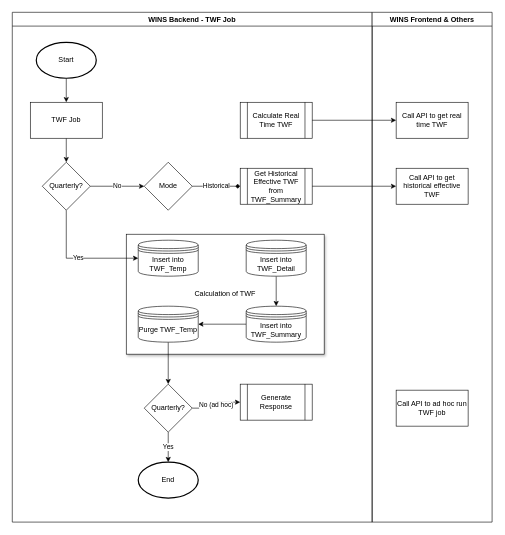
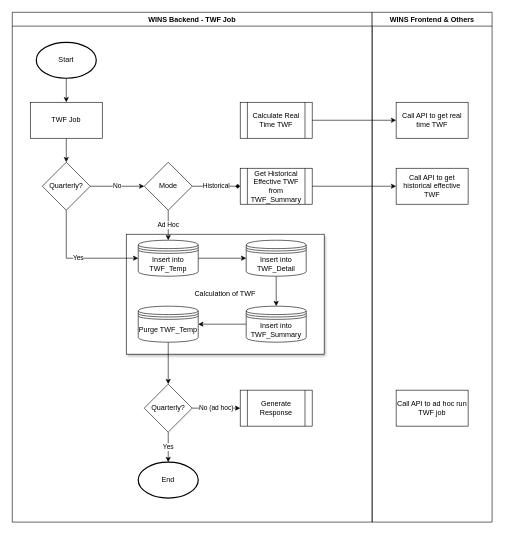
edge "Mode" -> "Insert into TWF_Temp": added, label "Ad Hoc"
edge "Insert into TWF_Temp" -> "Insert into TWF_Detail": added
node "Generate Response": moved (276, 402) -> (276, 408)
